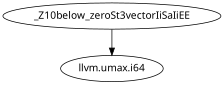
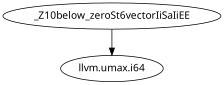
node "_Z10below_zeroSt3vectorIiSaIiEE": label "_Z10below_zeroSt3vectorIiSaIiEE" -> "_Z10below_zeroSt6vectorIiSaIiEE"
